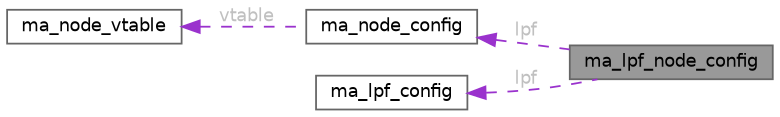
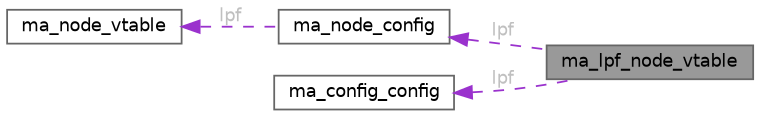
edge "ma_node_config" -> "ma_node_vtable": label " vtable" -> " lpf"
node "ma_lpf_node_config": label "ma_lpf_node_config" -> "ma_lpf_node_vtable"
node "ma_lpf_config": label "ma_lpf_config" -> "ma_config_config"
